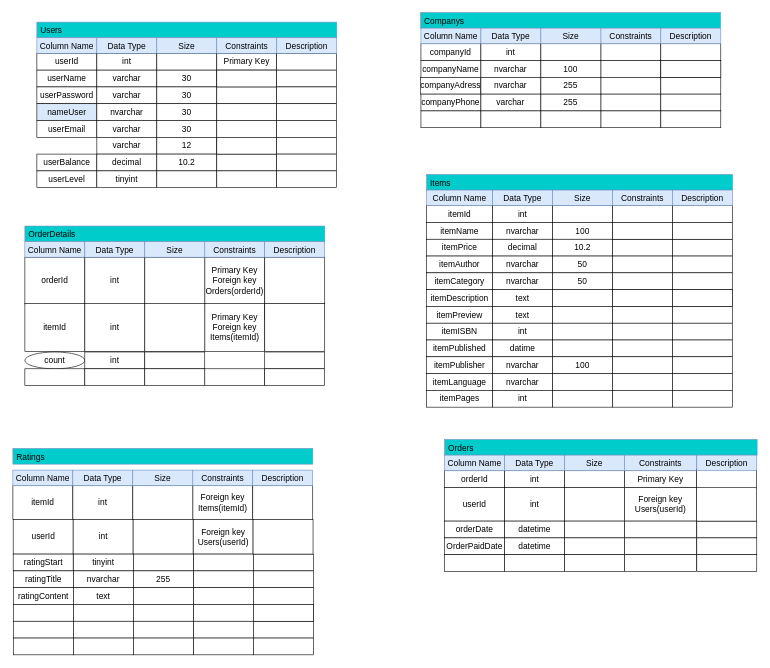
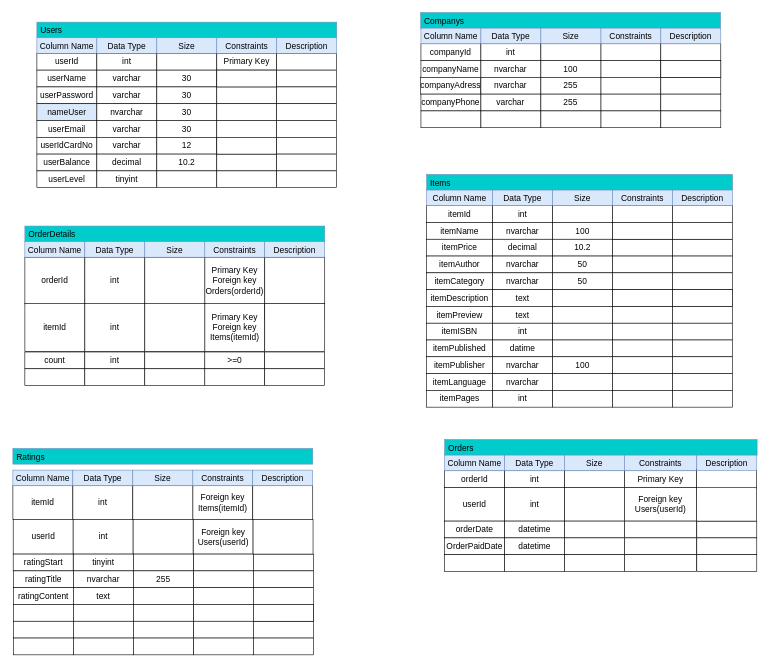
node "userIdCardNo": added
node "count": shape ellipse -> rectangle
node ">=0": added
